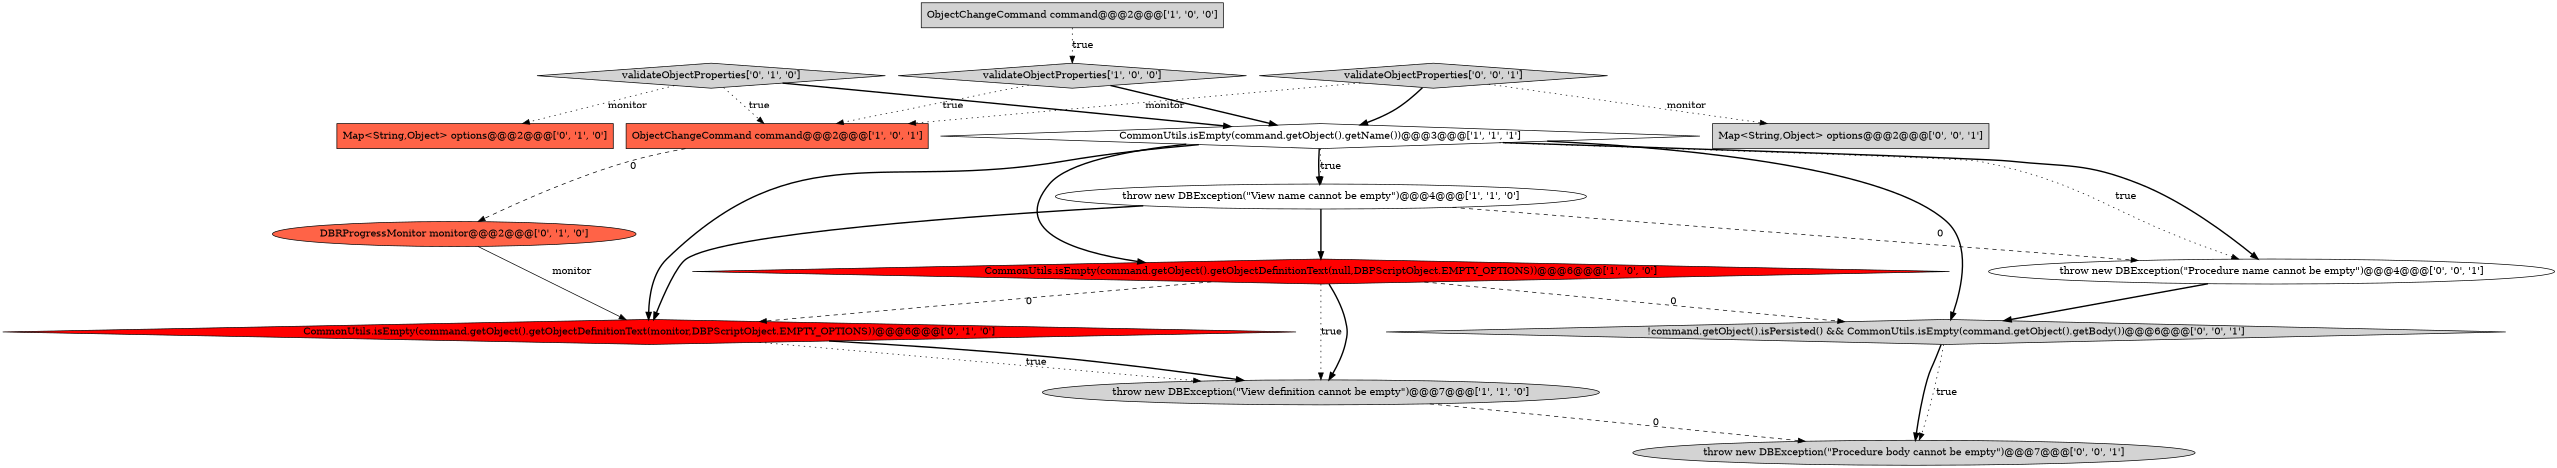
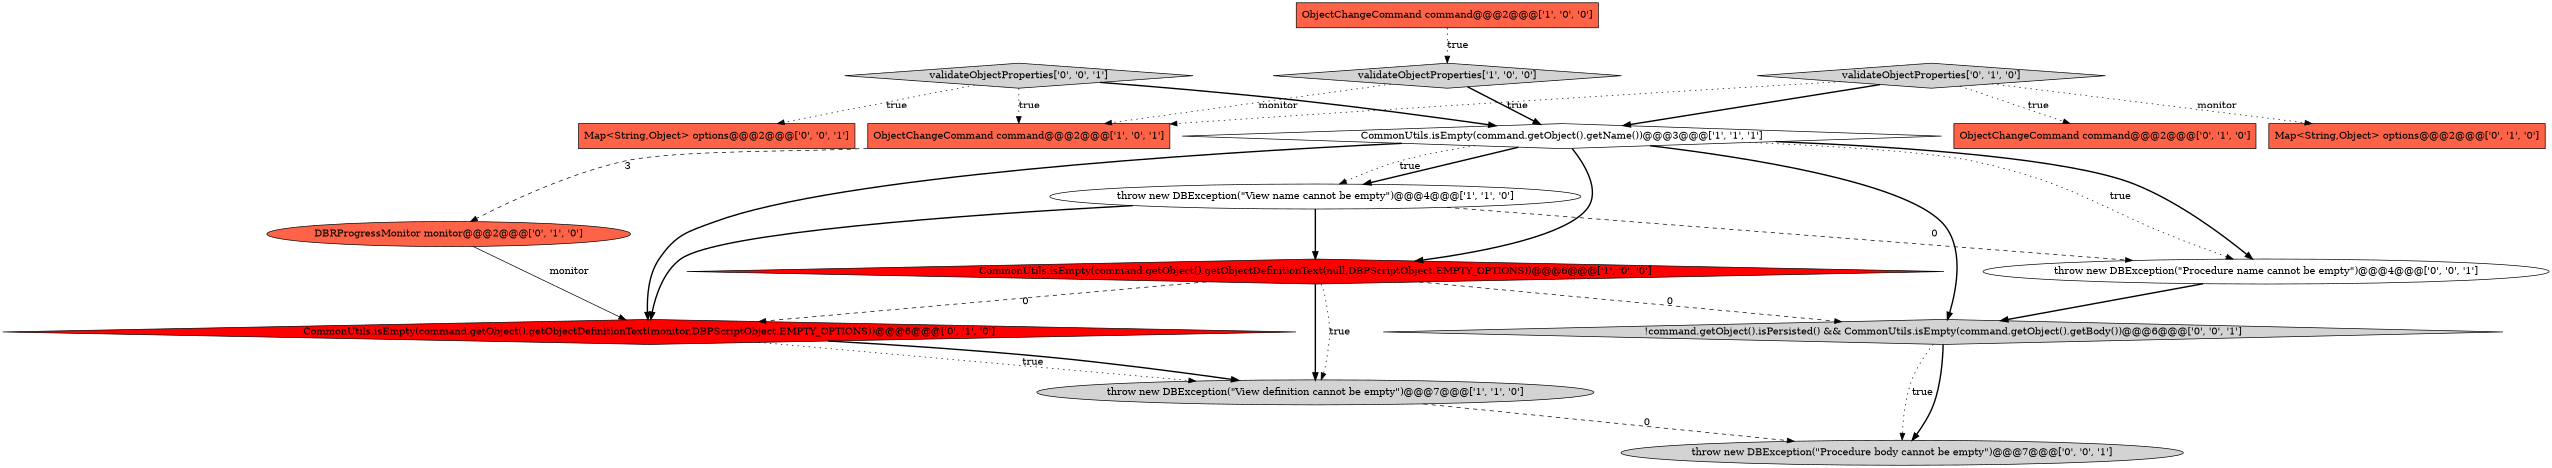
node "ObjectChangeCommand command@@@2@@@['1', '0', '0']": fillcolor lightgray -> tomato
edge "validateObjectProperties['1', '0', '0']" -> "ObjectChangeCommand command@@@2@@@['1', '0', '1']": label "true" -> "monitor"
edge "validateObjectProperties['0', '0', '1']" -> "ObjectChangeCommand command@@@2@@@['1', '0', '1']": label "monitor" -> "true"
edge "validateObjectProperties['0', '0', '1']" -> "Map<String,Object> options@@@2@@@['0', '0', '1']": label "monitor" -> "true"
node "Map<String,Object> options@@@2@@@['0', '0', '1']": fillcolor lightgray -> tomato
node "ObjectChangeCommand command@@@2@@@['0', '1', '0']": added
edge "ObjectChangeCommand command@@@2@@@['1', '0', '1']" -> "DBRProgressMonitor monitor@@@2@@@['0', '1', '0']": label "0" -> "3"
